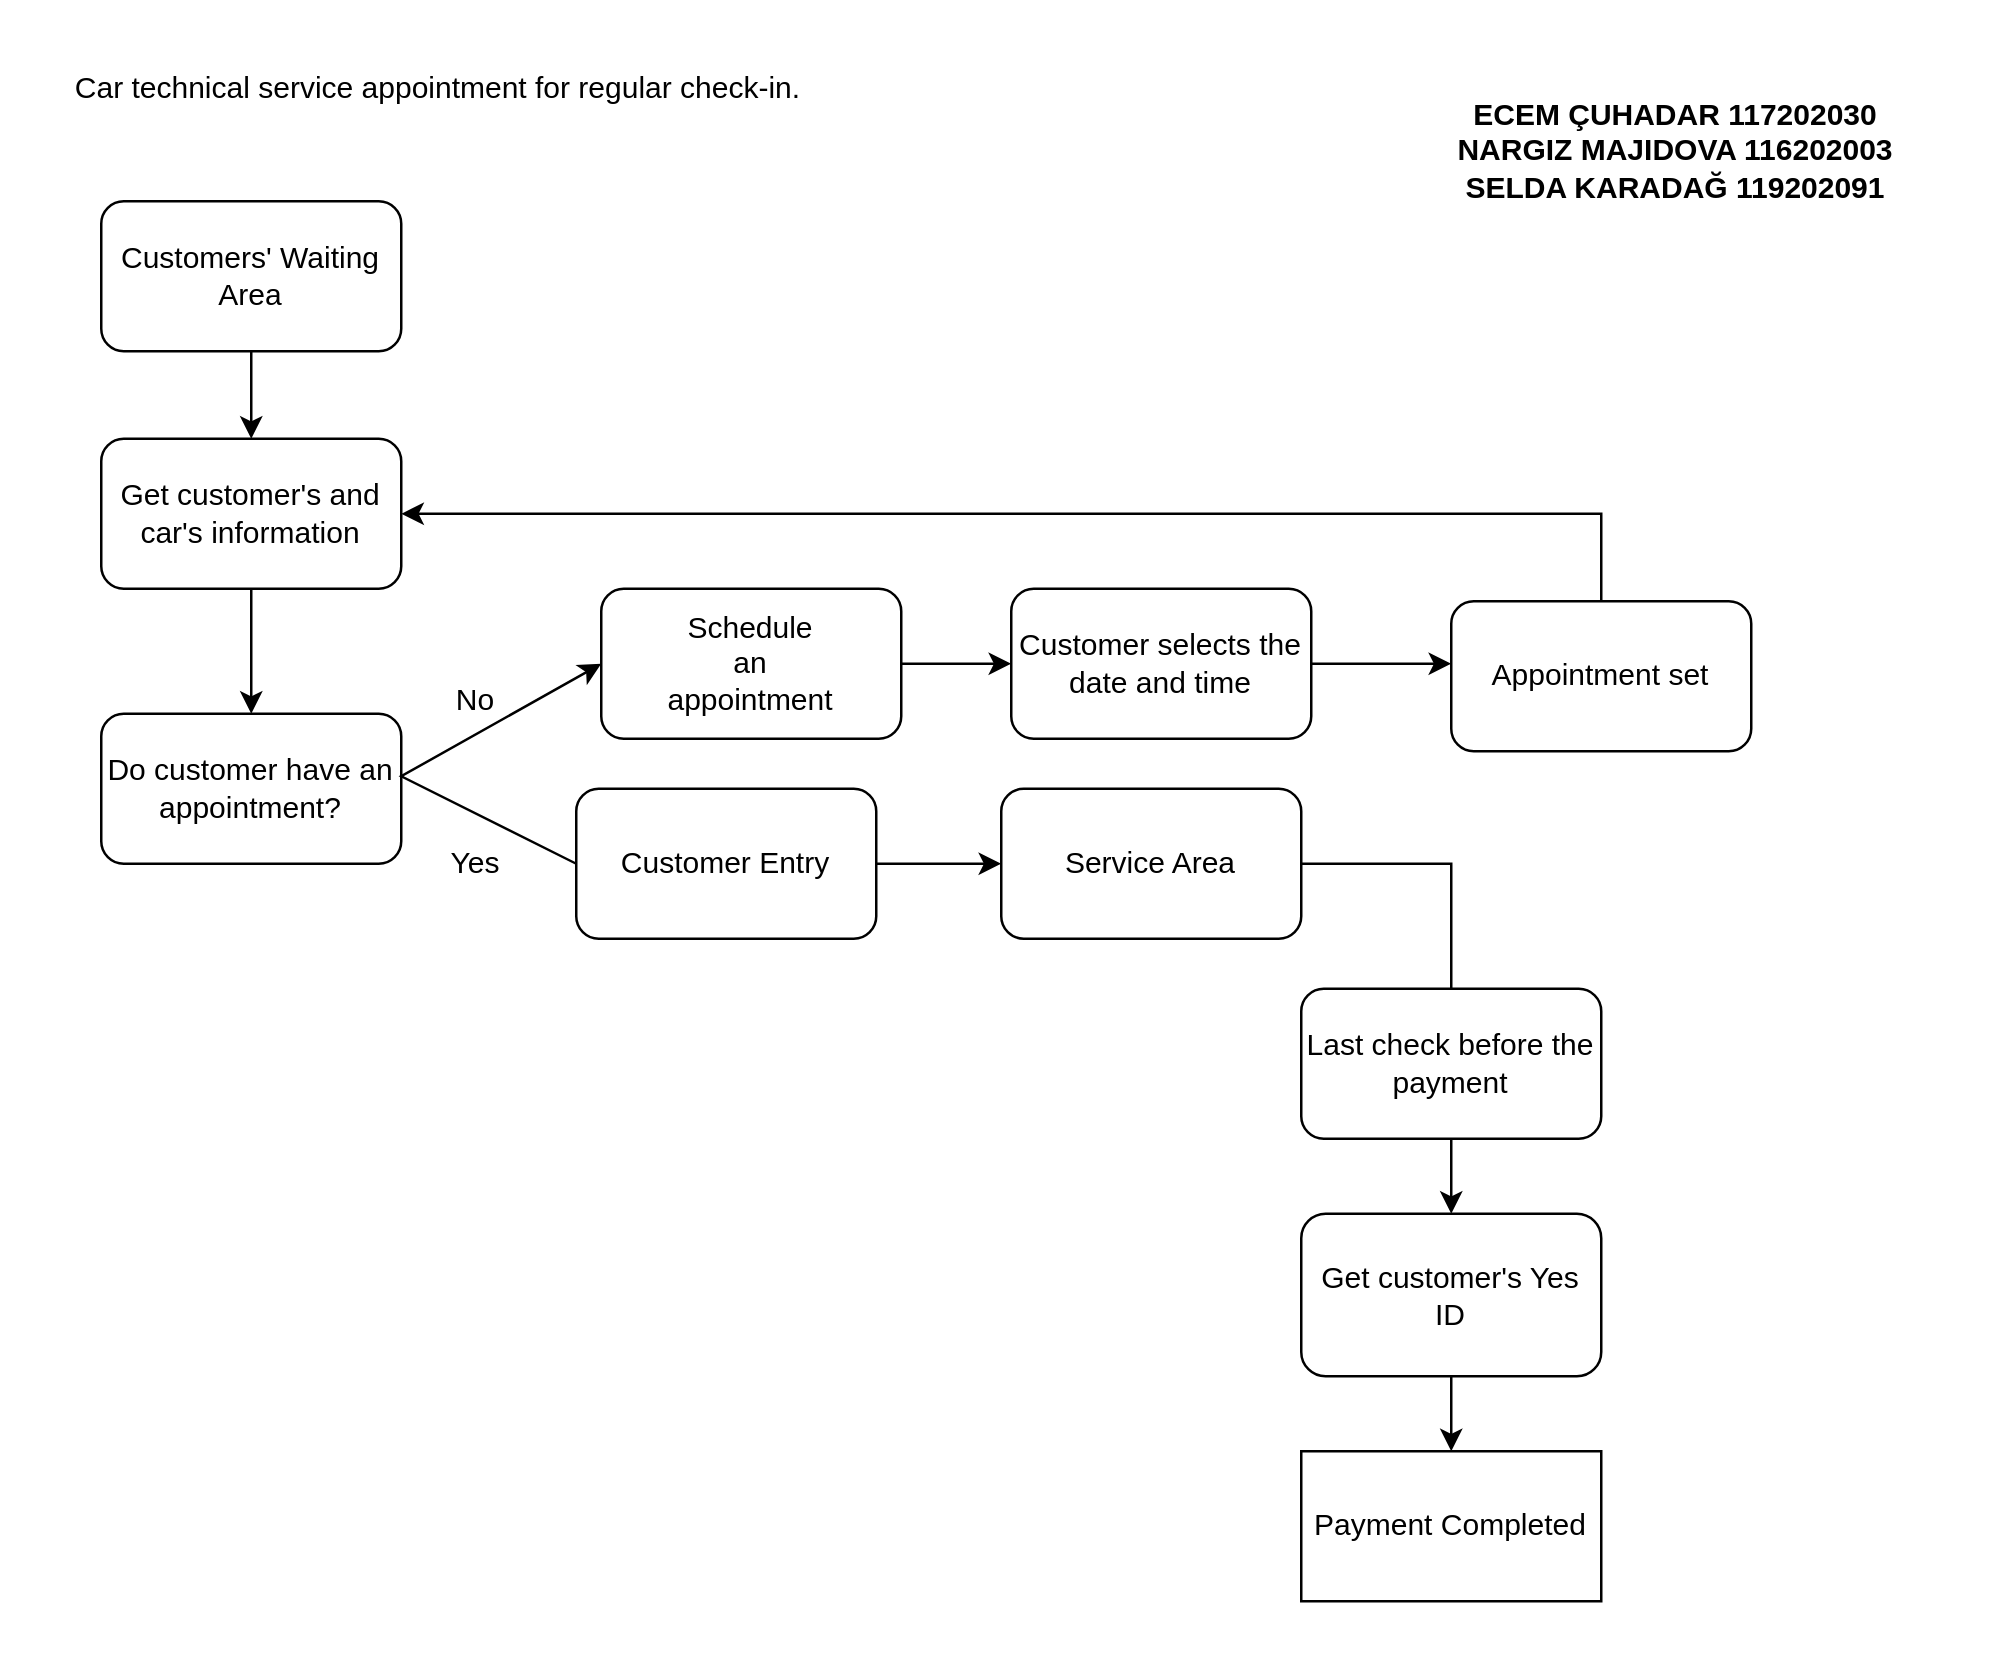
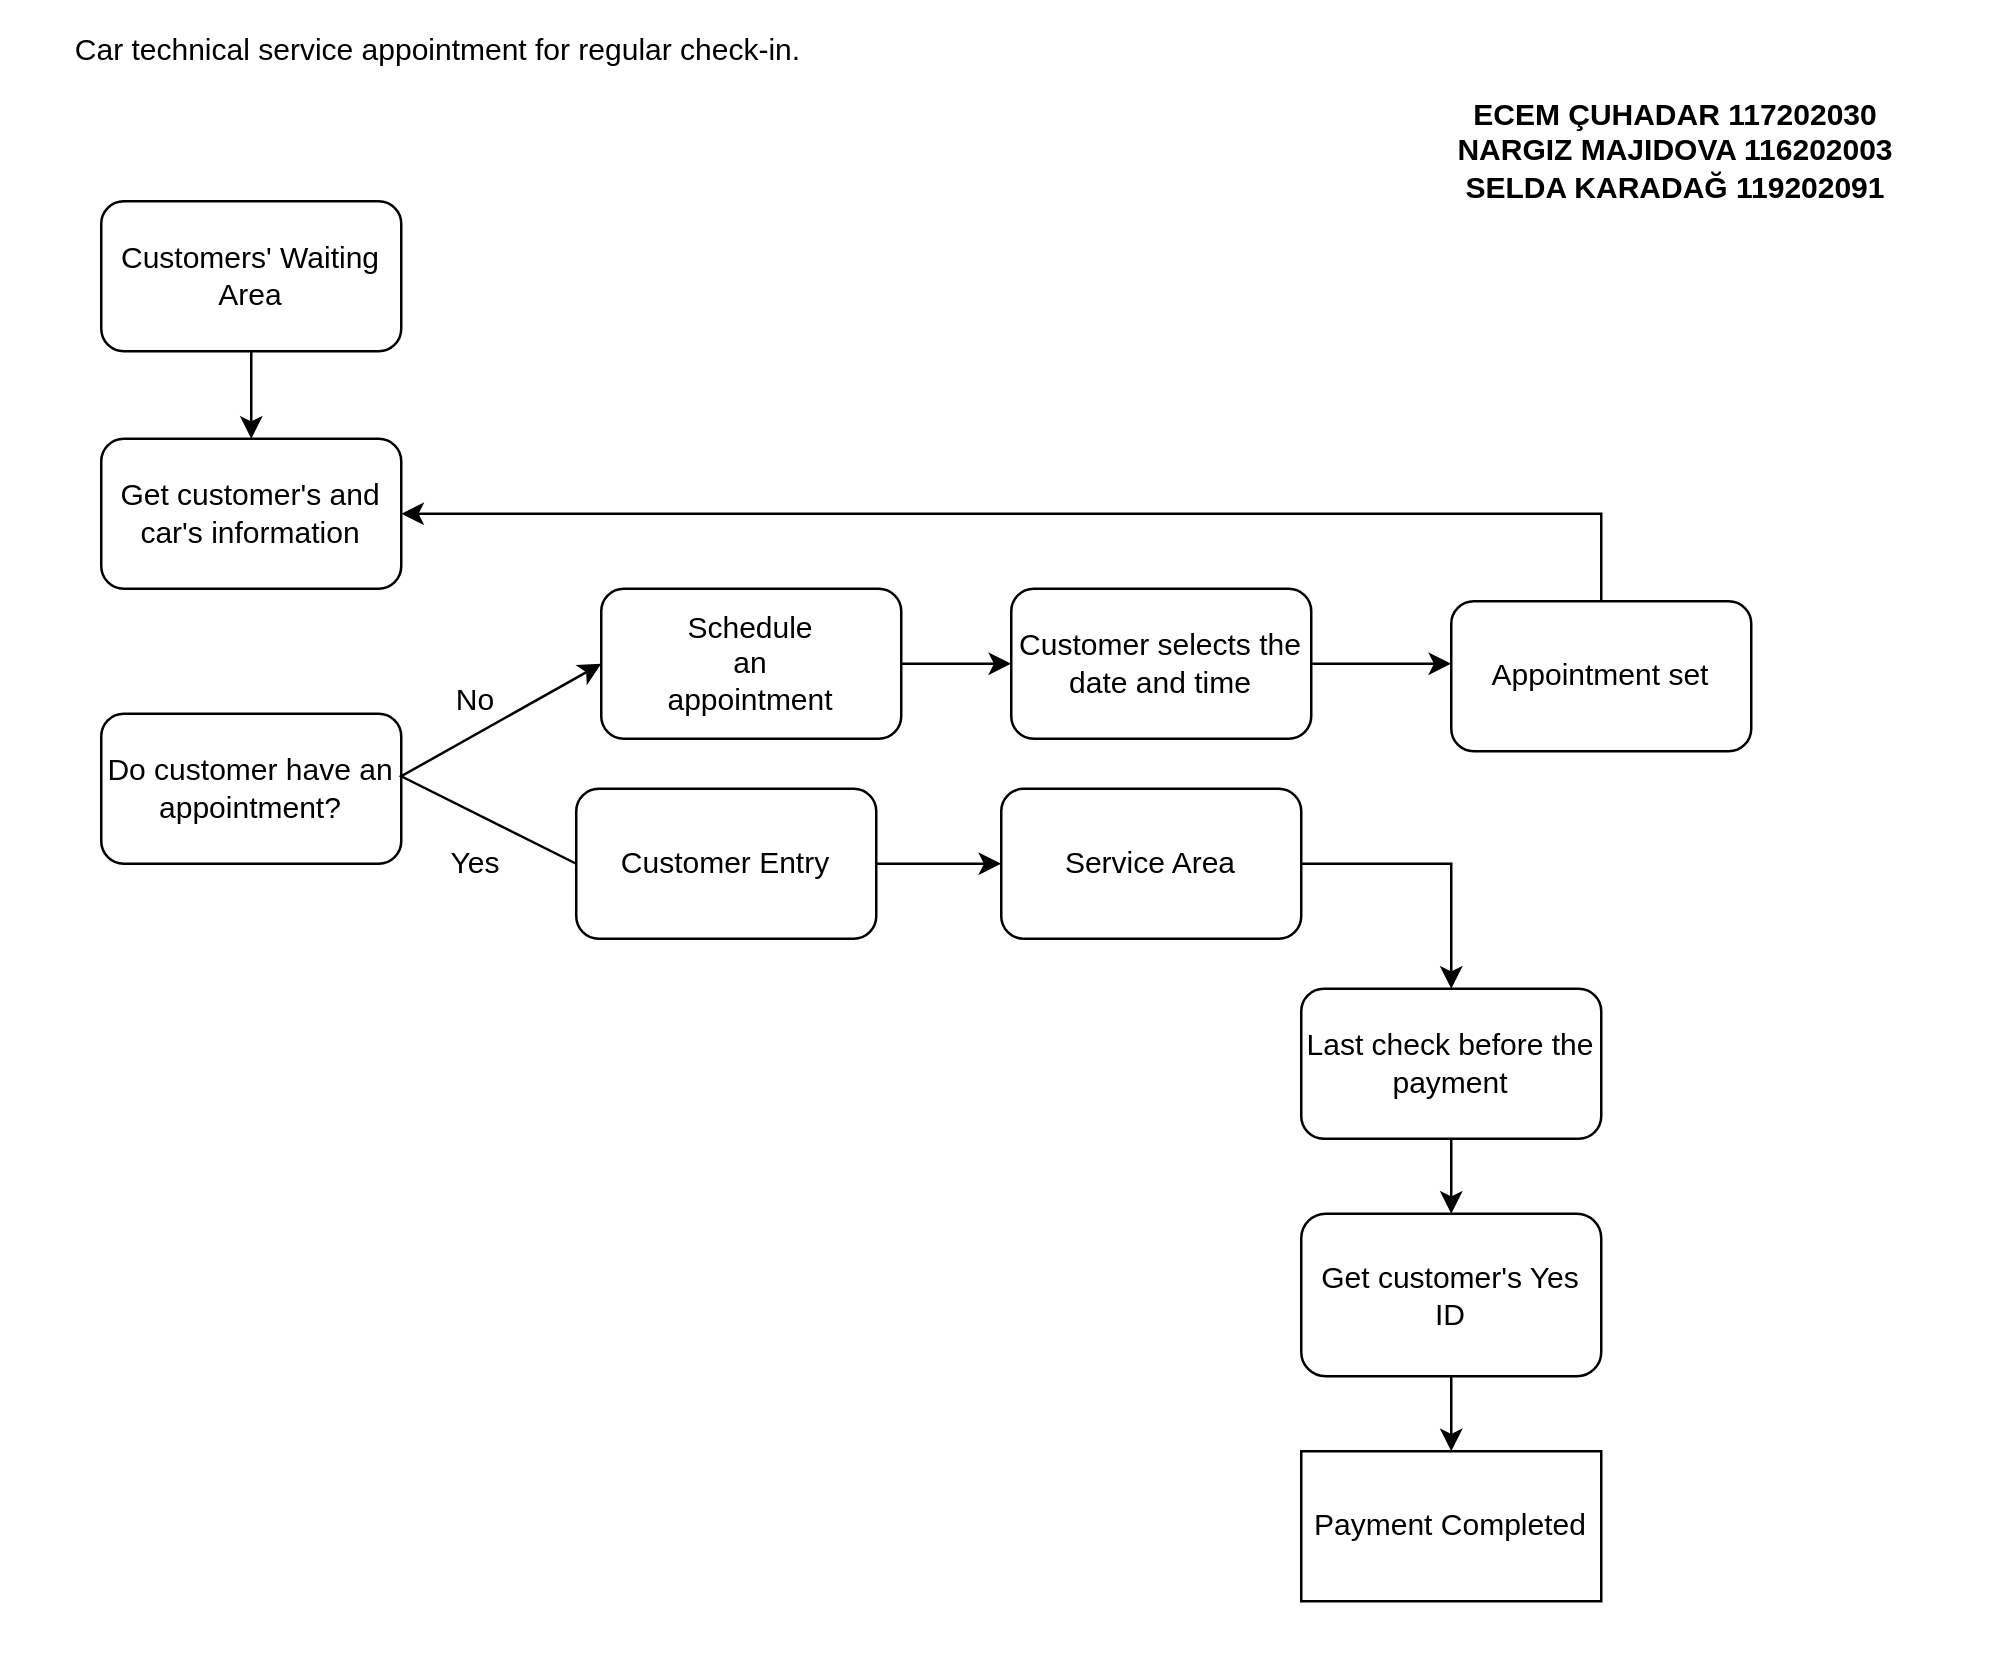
node "Car technical service appointment for regular check-in.": moved (439, 89) -> (439, 51)
edge "Get customer's and car's information" -> "Do customer have an appointment?": removed
edge "Service Area" -- "Last check before the payment": arrowhead none -> classic
